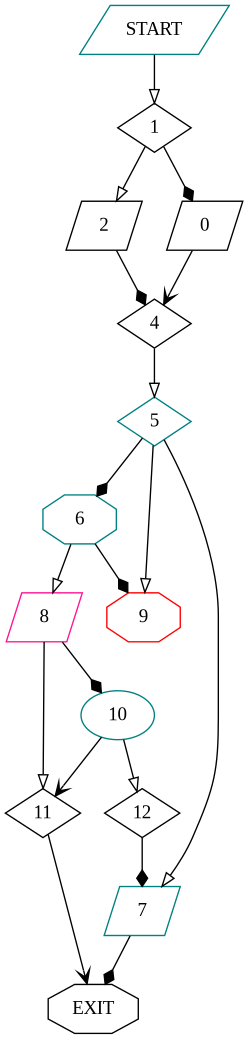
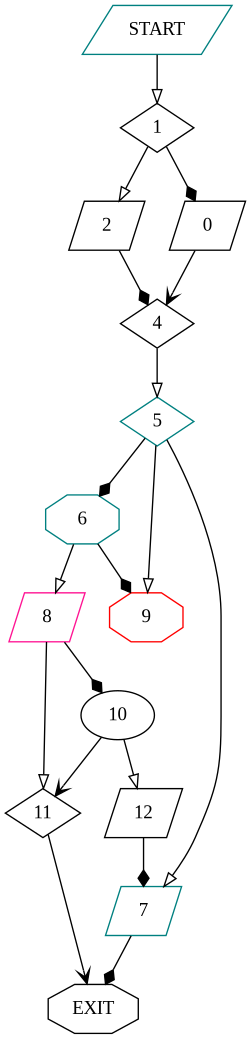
node "10": color teal -> black
node "12": shape diamond -> parallelogram
